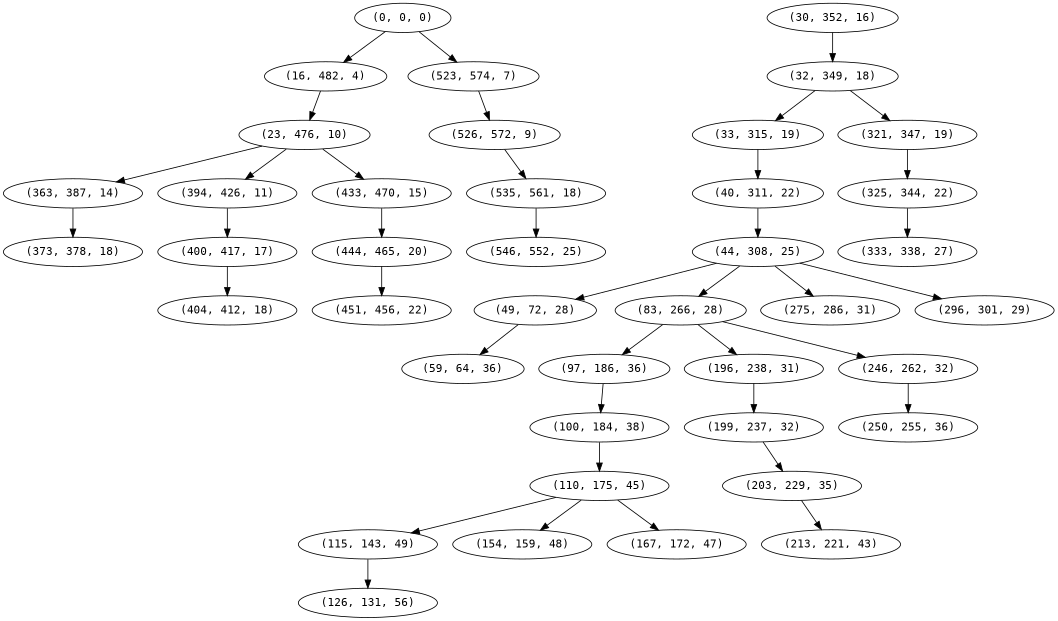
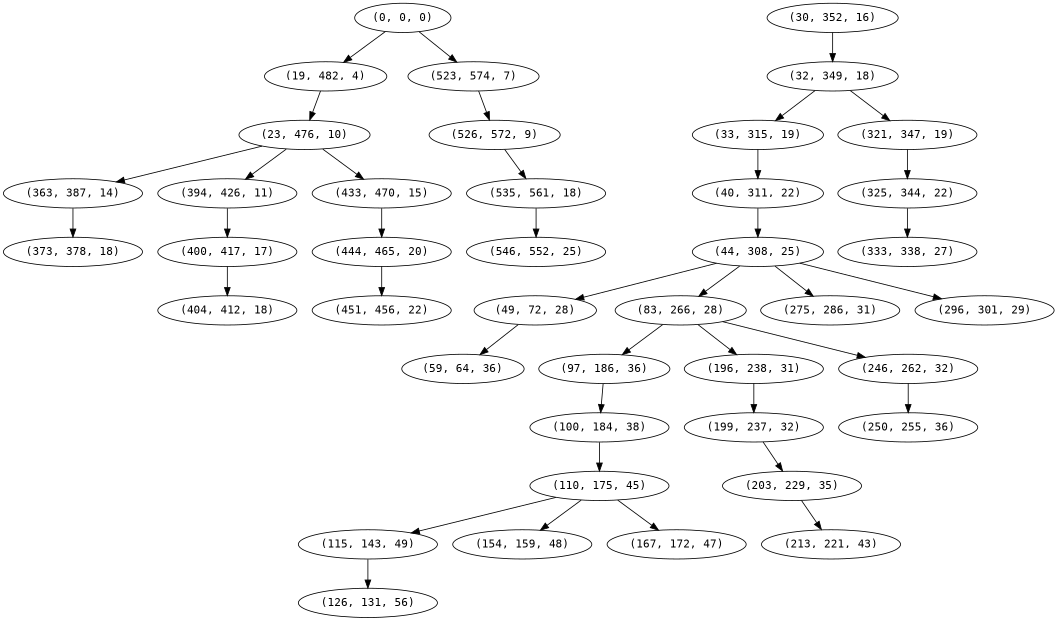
node "(16, 482, 4)": label "(16, 482, 4)" -> "(19, 482, 4)"
